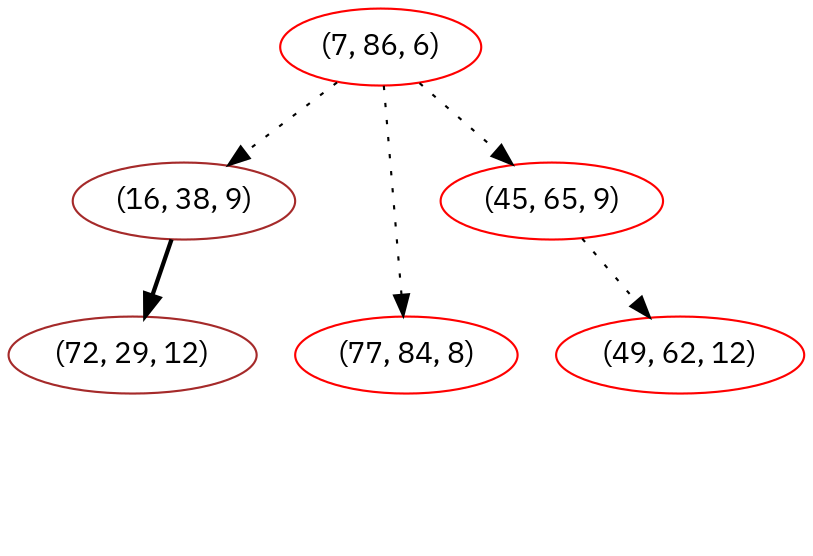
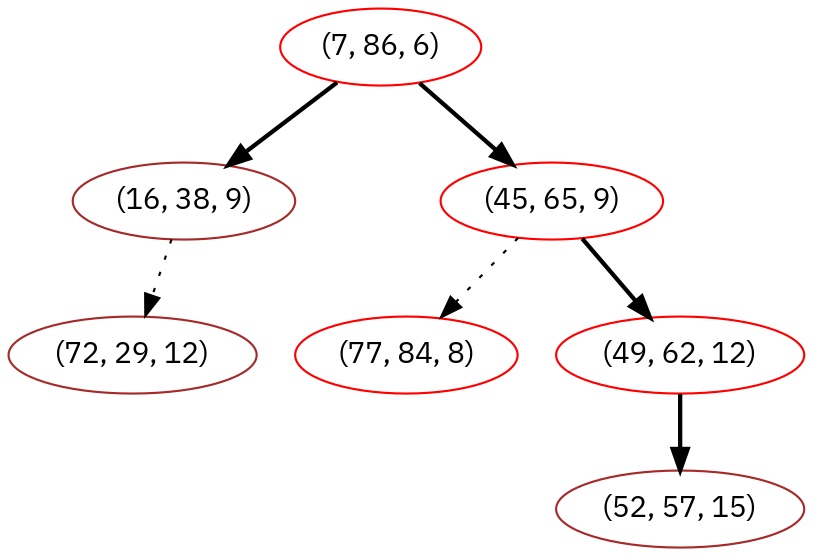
edge "(7, 86, 6)" -> "(16, 38, 9)": style dotted -> bold
edge "(7, 86, 6)" -> "(45, 65, 9)": style dotted -> bold
edge "(7, 86, 6)" -> "(77, 84, 8)": now "(45, 65, 9)" -> "(77, 84, 8)"
edge "(16, 38, 9)" -> "(72, 29, 12)": style bold -> dotted
edge "(45, 65, 9)" -> "(49, 62, 12)": style dotted -> bold
node "(52, 57, 15)": added
